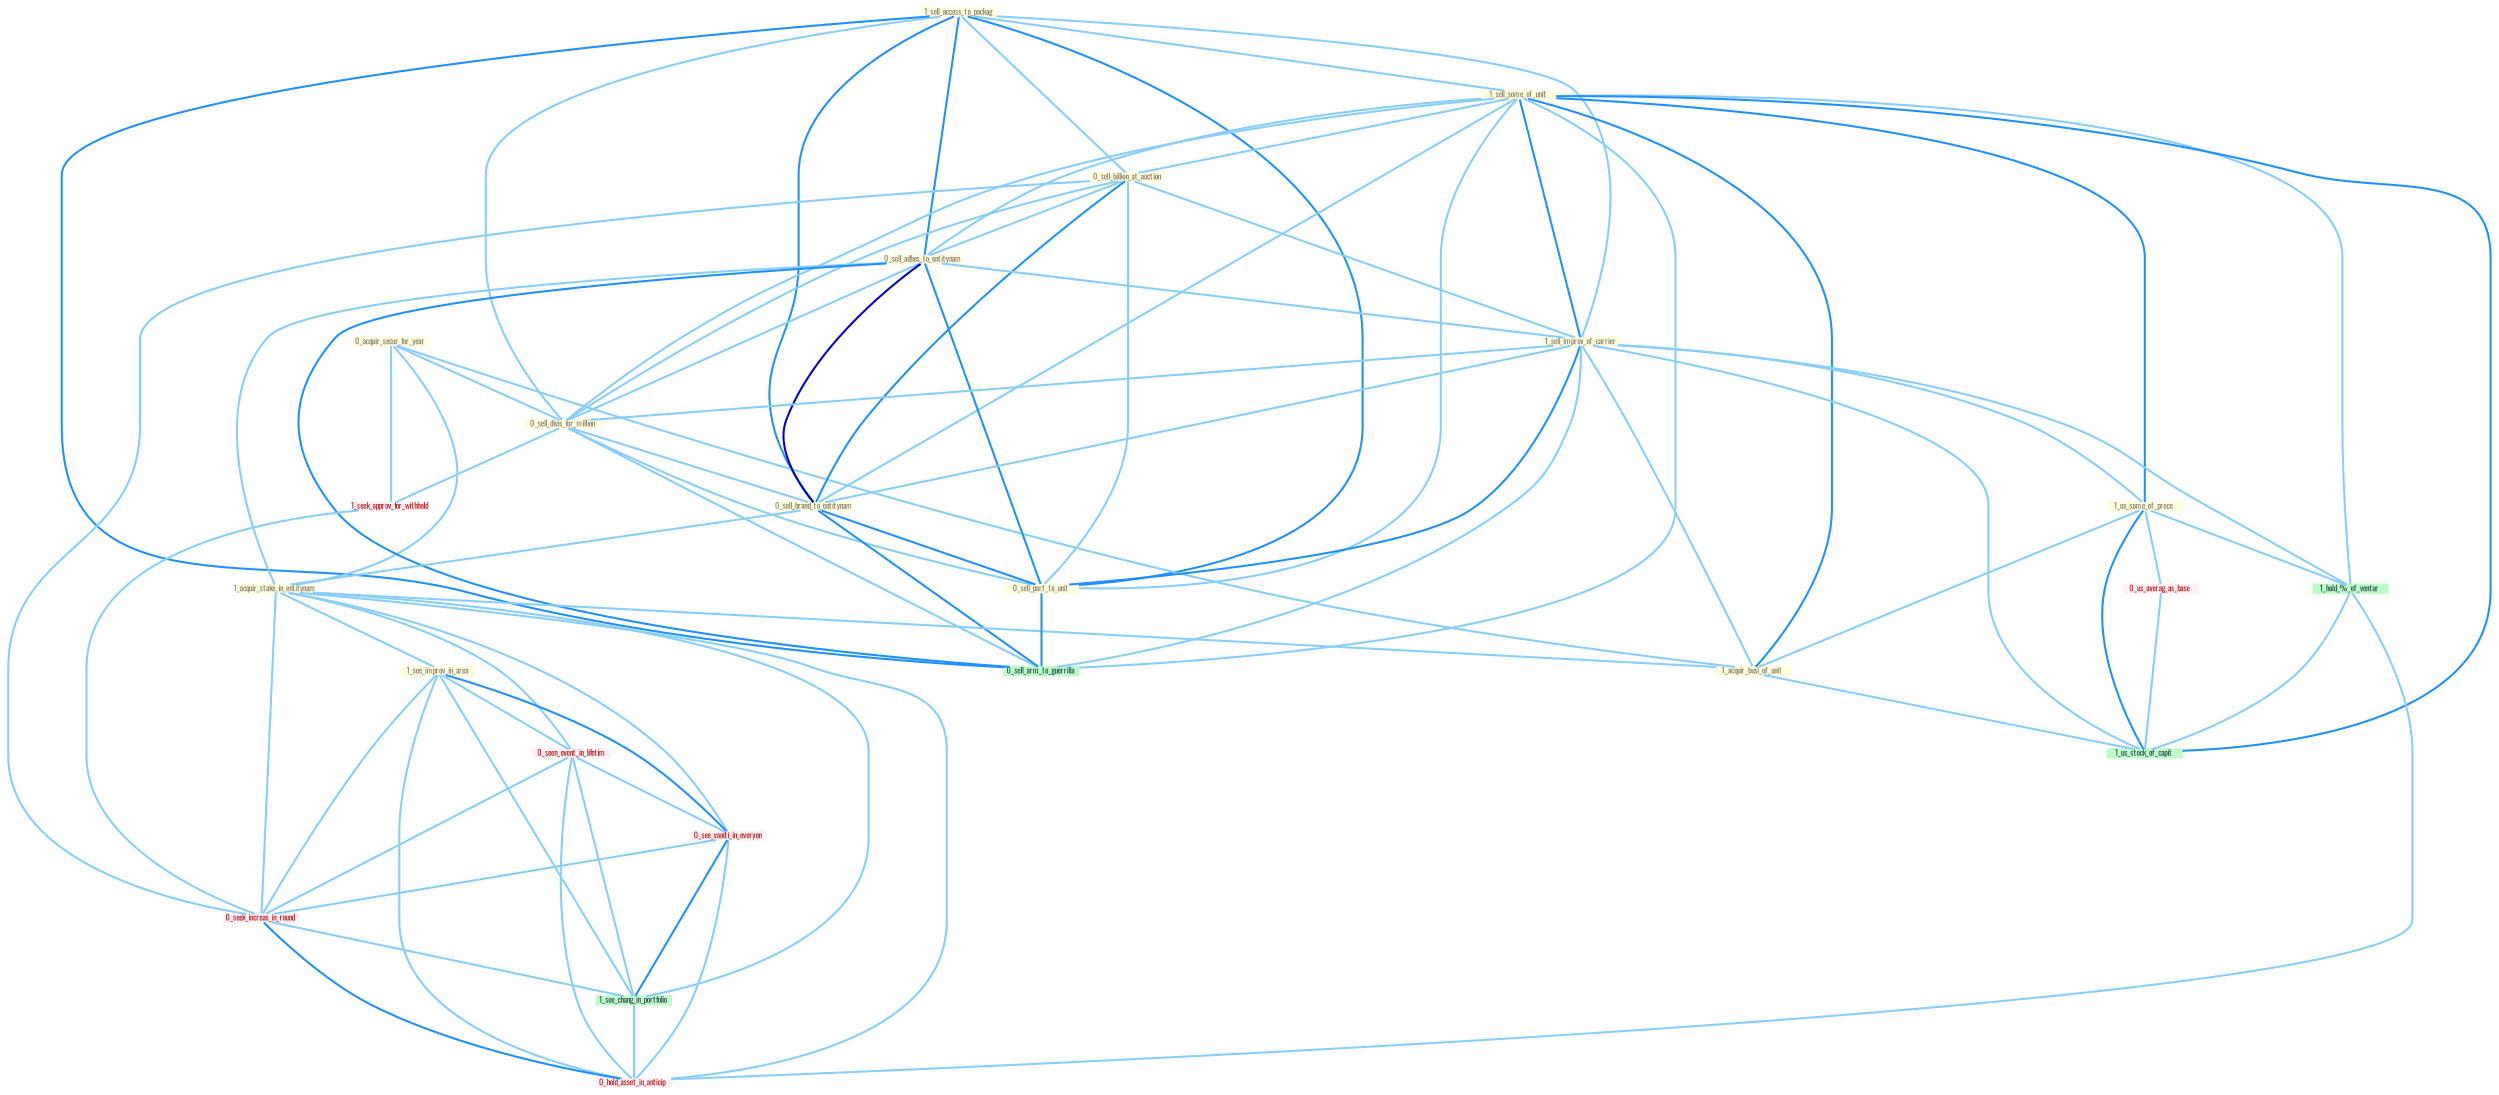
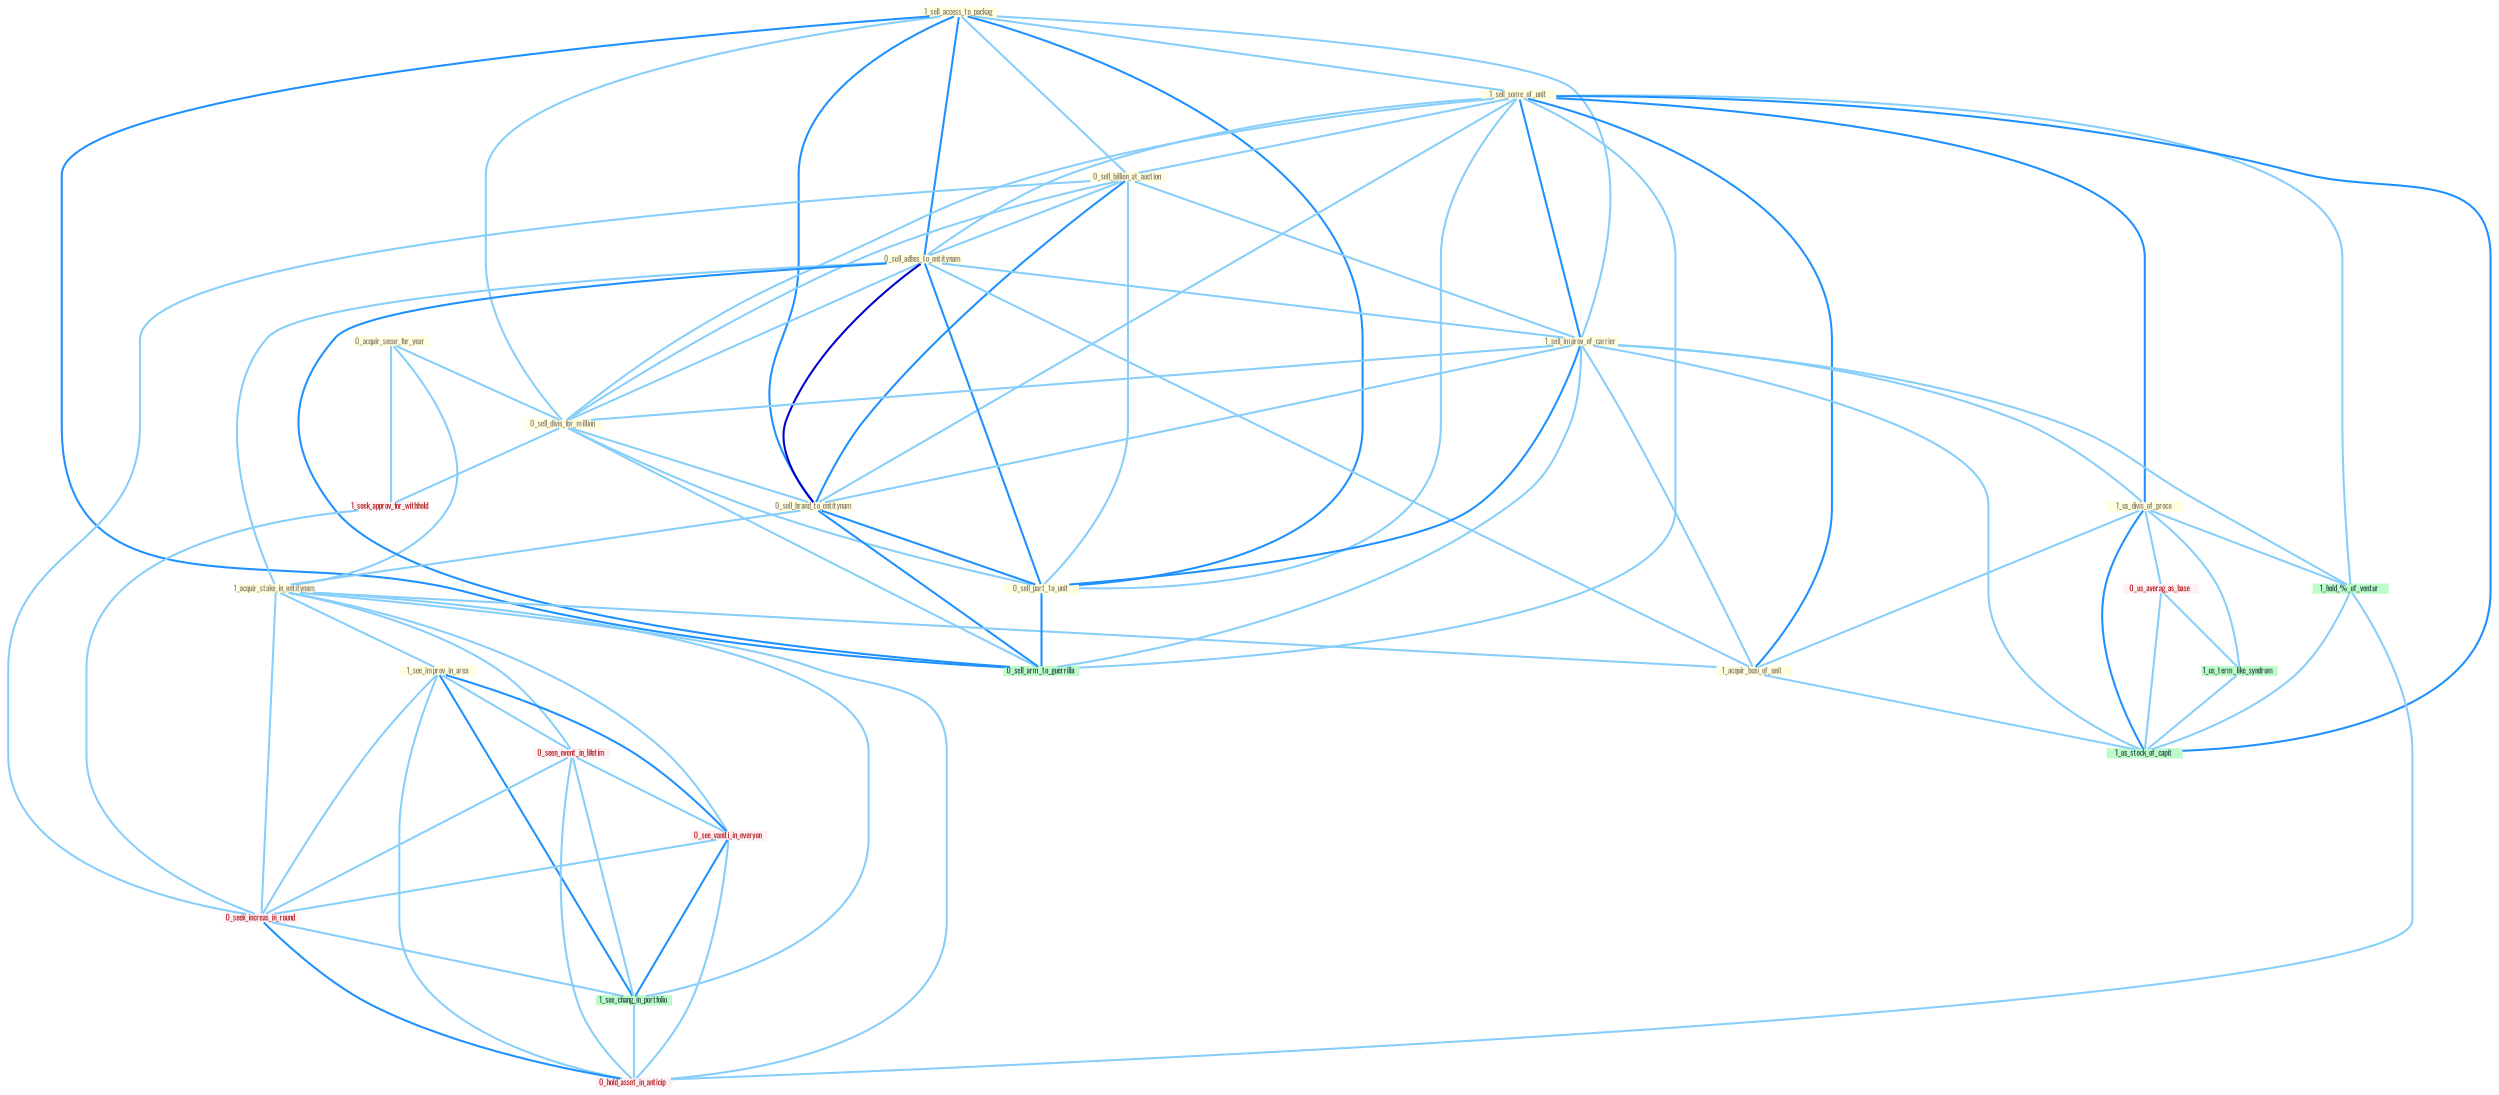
node "1_us_some_of_proce": label "1_us_some_of_proce" -> "1_us_divis_of_proce"
edge "0_acquir_secur_for_year" -- "1_acquir_busi_of_unit": now "0_sell_adhes_to_entitynam" -- "1_acquir_busi_of_unit"
node "1_us_term_like_syndrom": added
edge "1_see_improv_in_area" -- "1_see_chang_in_portfolio": color #87cefa -> #1e90ff
